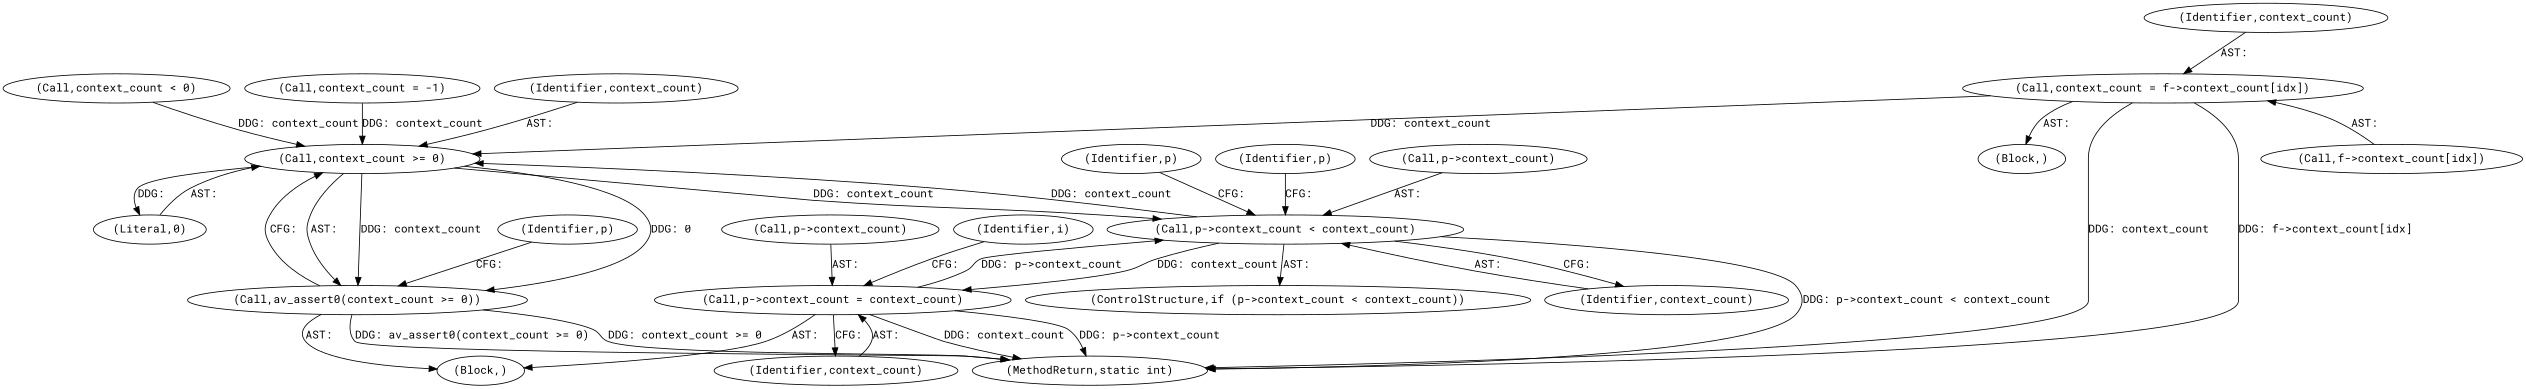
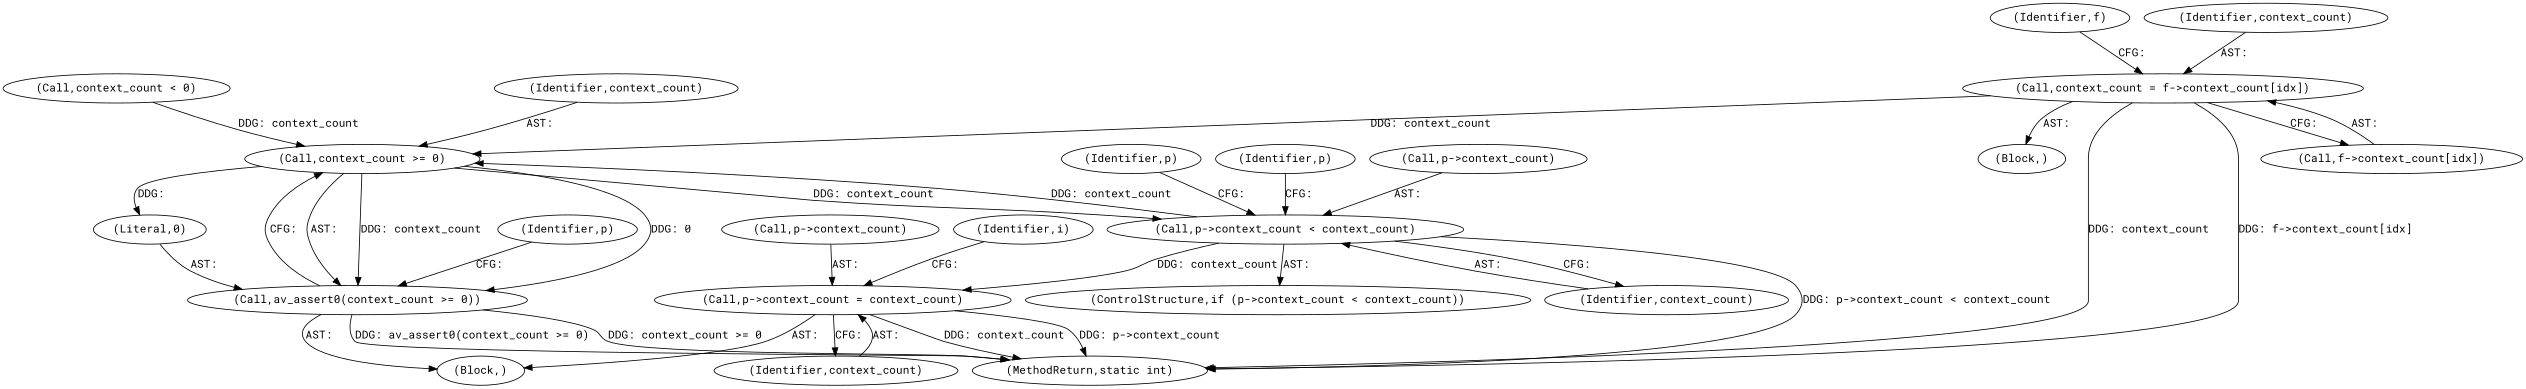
node "(Identifier,f)": added
node "(Call,context_count = -1)": removed
edge "(Call,context_count = f->context_count[idx])" -> "(Call,f->context_count[idx])": added, label "CFG:"
edge "(Literal,0)" -> "(Call,context_count >= 0)": now "(Literal,0)" -> "(Call,av_assert0(context_count >= 0))"
edge "(Call,p->context_count = context_count)" -> "(Call,p->context_count < context_count)": removed, label "DDG: p->context_count"
